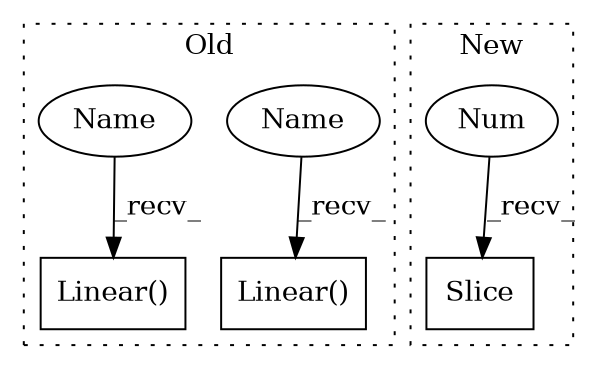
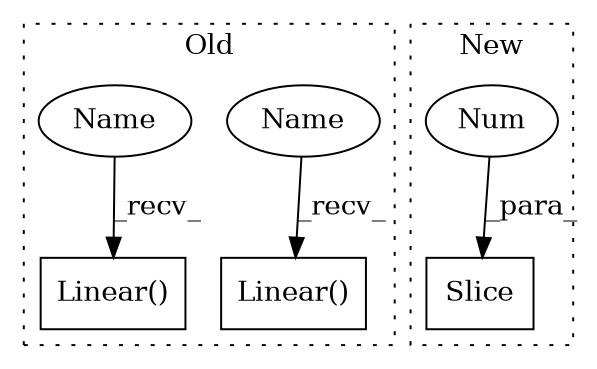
edge "Num" -> "Slice": label "_recv_" -> "_para_"
